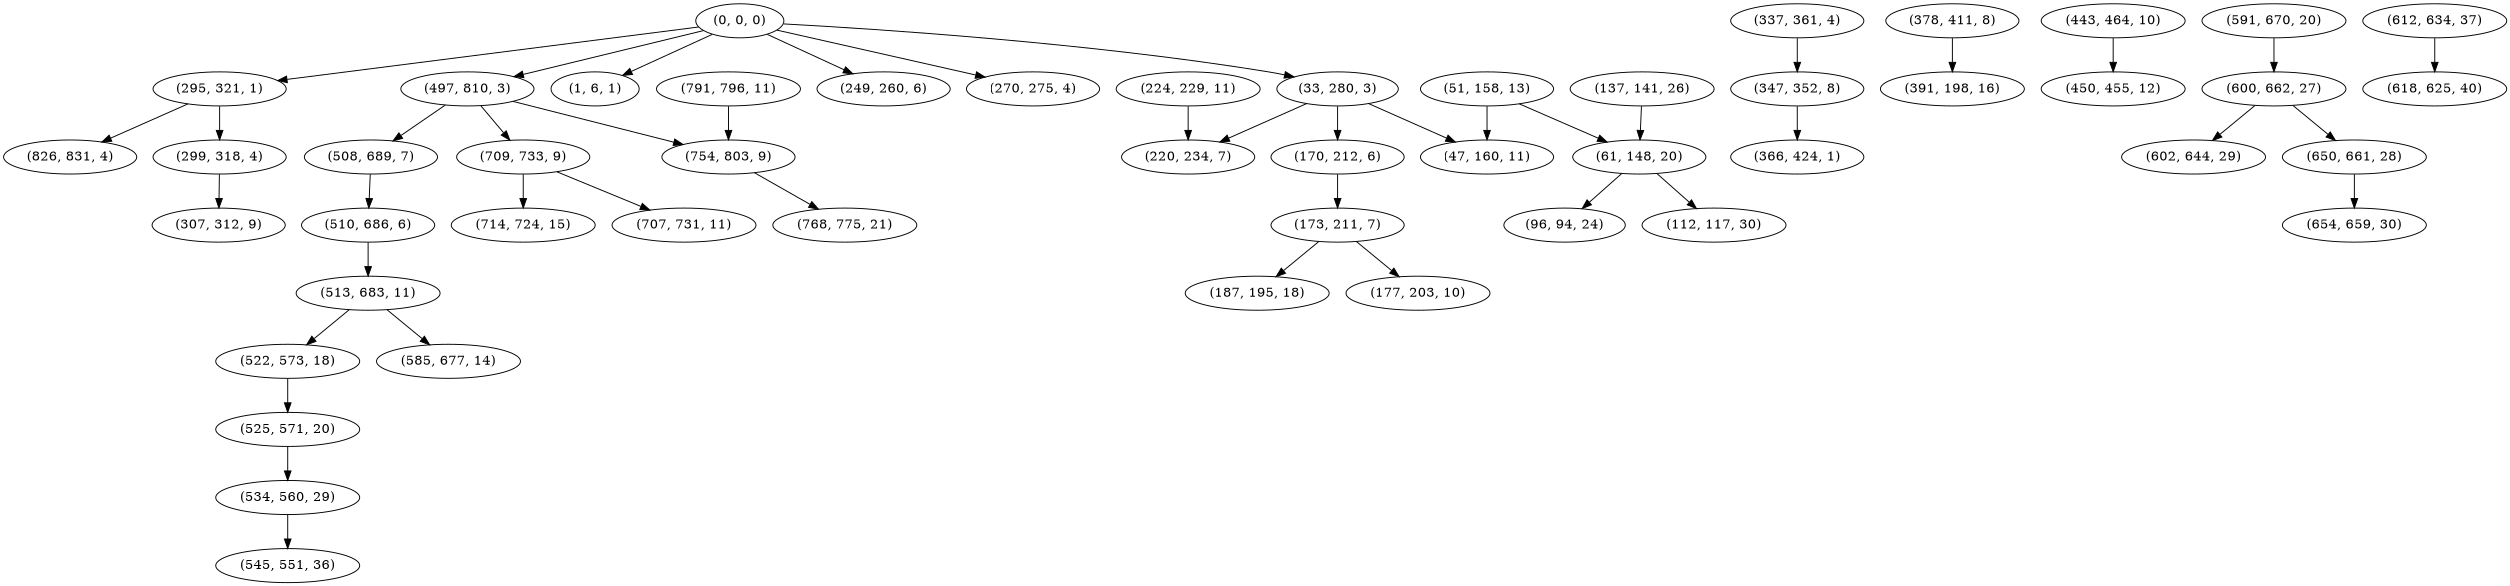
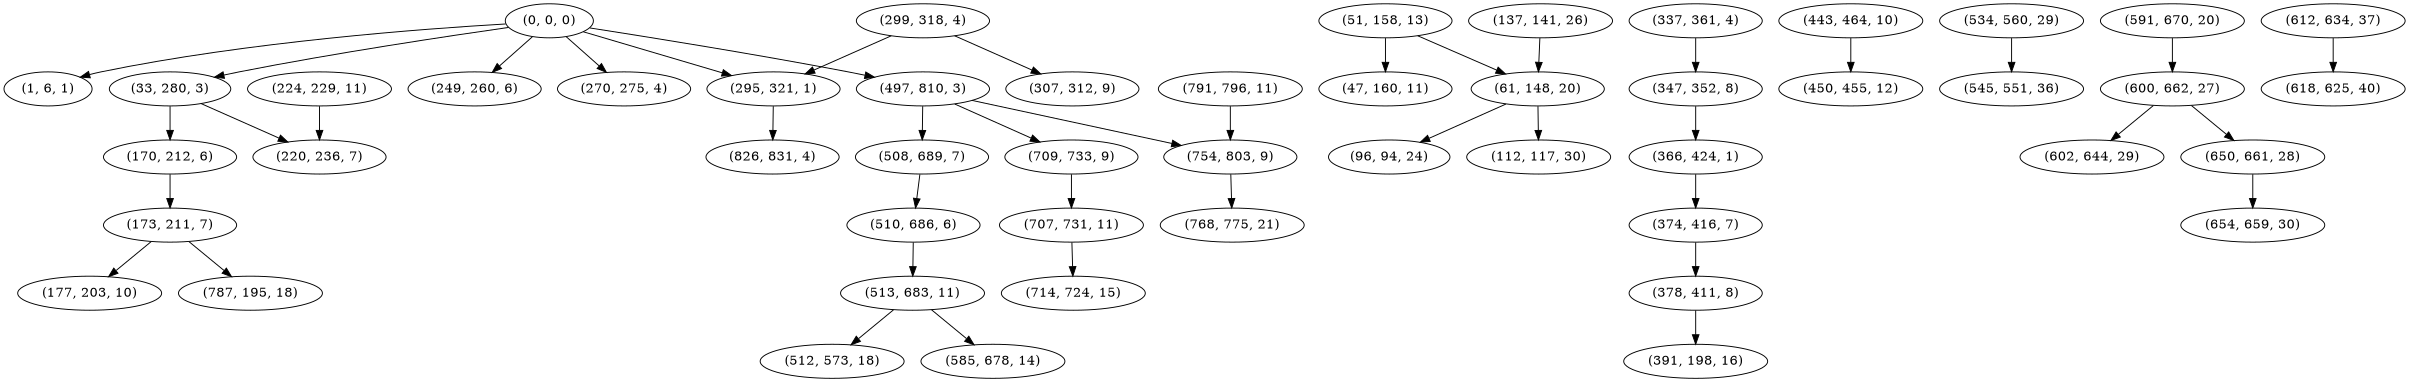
edge "(295, 321, 1)" -> "(299, 318, 4)": reversed
edge "(33, 280, 3)" -> "(47, 160, 11)": removed
node "(220, 234, 7)": label "(220, 234, 7)" -> "(220, 236, 7)"
edge "(709, 733, 9)" -> "(714, 724, 15)": now "(707, 731, 11)" -> "(714, 724, 15)"
node "(374, 416, 7)": added
node "(187, 195, 18)": label "(187, 195, 18)" -> "(787, 195, 18)"
node "(522, 573, 18)": label "(522, 573, 18)" -> "(512, 573, 18)"
node "(585, 677, 14)": label "(585, 677, 14)" -> "(585, 678, 14)"
node "(525, 571, 20)": removed
